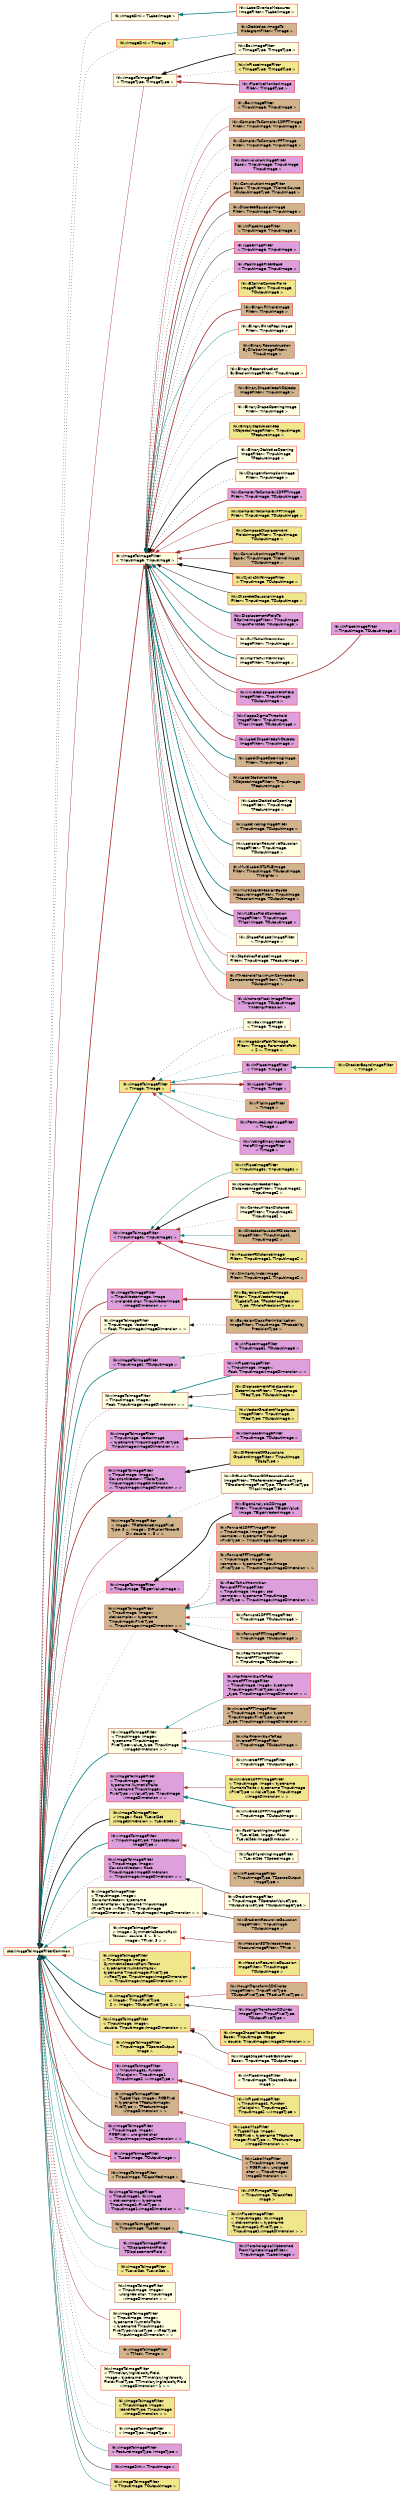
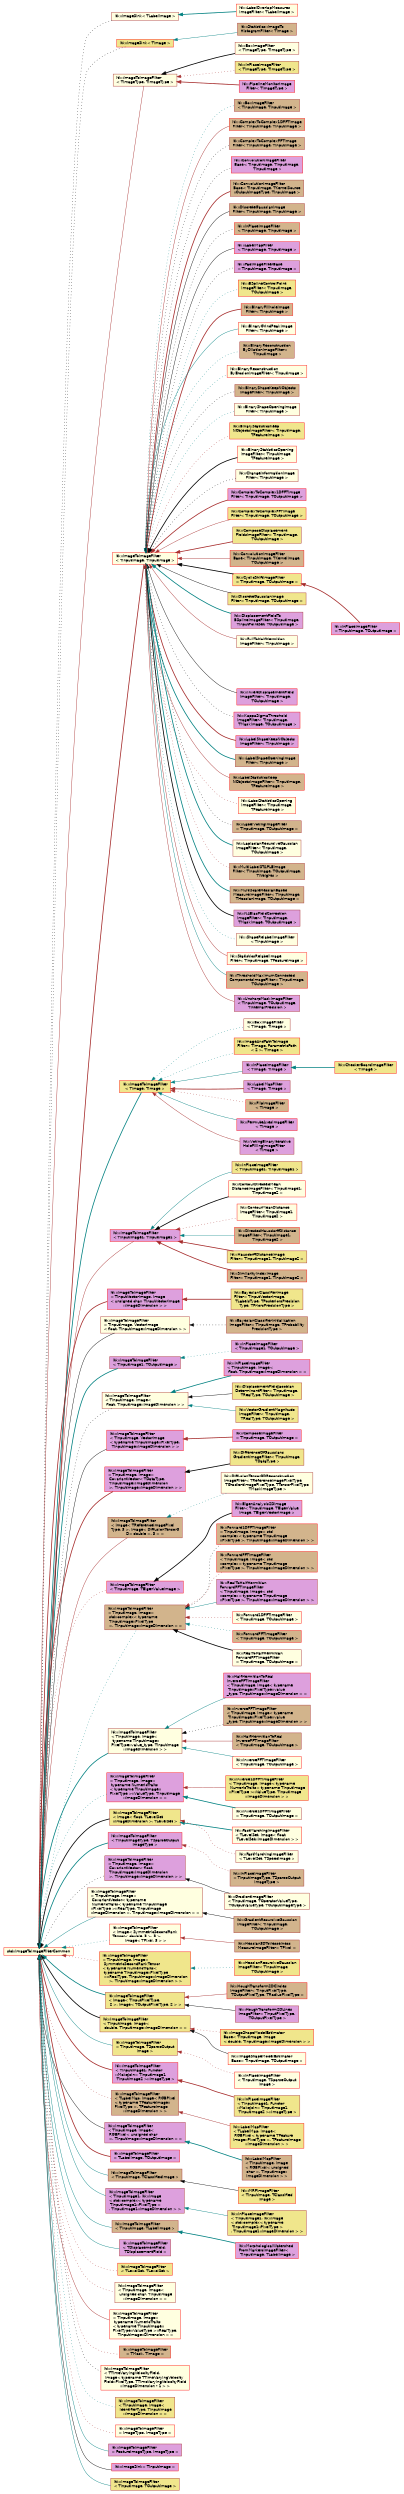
node "itk::HalfToFullHermitian ImageFilter< TInputImage >": removed
edge "itk::InPlaceImageFilter < TInputImage, TOutputImage >" -> "itk::ImageToImageFilter < TInputImage, TInputImage >": now "itk::InPlaceImageFilter < TInputImage, TOutputImage >" -> "itk::CyclicShiftImageFilter < TInputImage, TOutputImage >"
edge "itk::BoxImageFilter < TImage, TImage >" -> "itk::ImageToImageFilter < TImage, TImage >": color black -> teal
edge "itk::ImageToImageFilter < TImage, TImage >" -> "itk::LabelMapFilter < TImage, TImage >": reversed
edge "itk::FlipImageFilter < TImage >" -> "itk::ImageToImageFilter < TImage, TImage >": color teal -> brown
edge "itk::ImageToImageFilter < ImageType, ImageType >" -> "std::ImageToImageFilterCommon": color black -> brown
